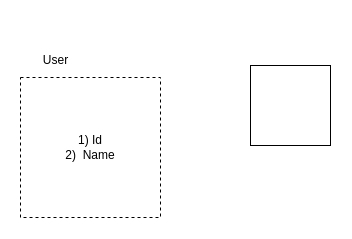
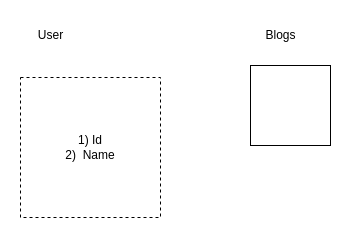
node "Blogs": added
node "User": moved (56, 61) -> (51, 36)
